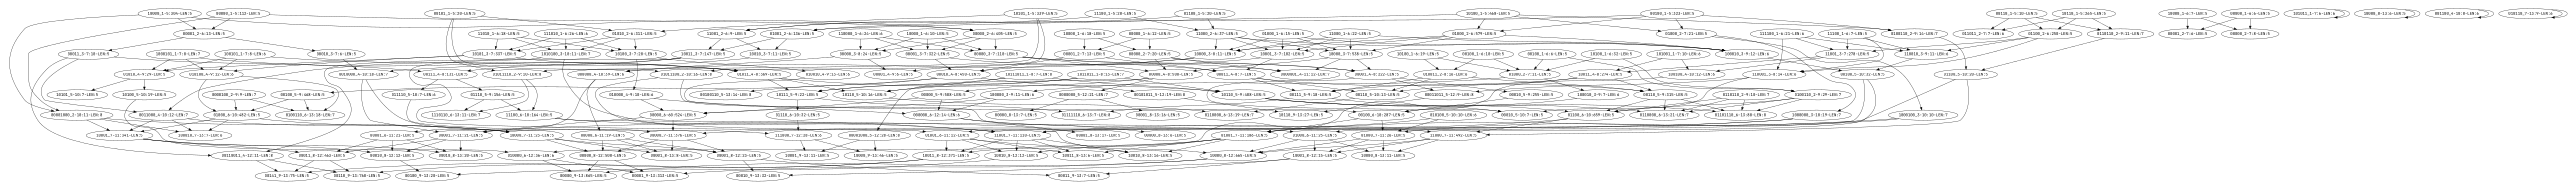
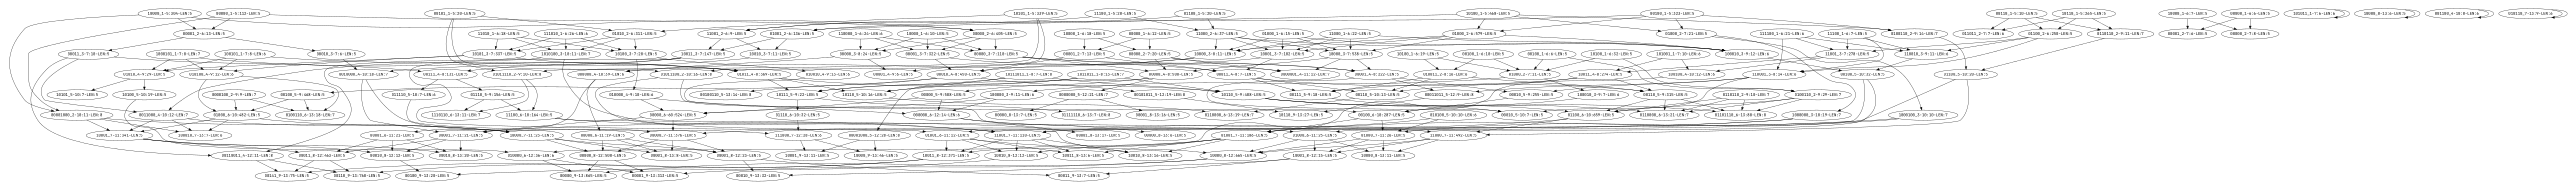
edge "110001_3-8:14-LEN:6" -> "00010_5-9:255-LEN:5": added
edge "00111_5-9:18-LEN:5" -> "01111110_6-13:7-LEN:8": removed
